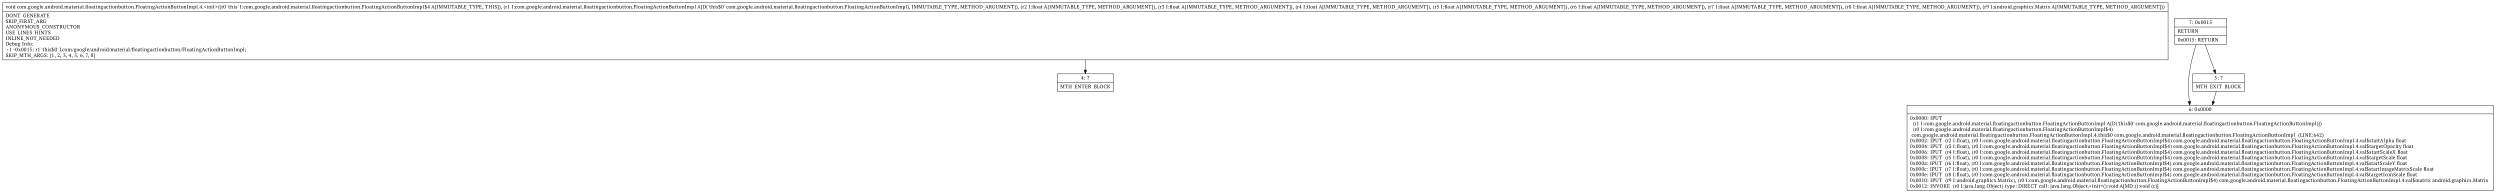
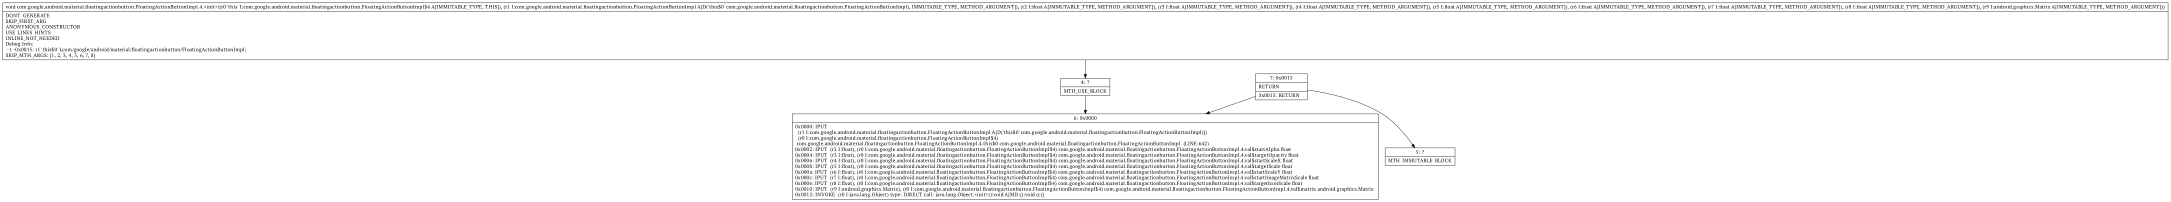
node "4: ?": text "MTH_ENTER_BLOCK" -> "MTH_USE_BLOCK"
node "5: ?": text "MTH_EXIT_BLOCK" -> "MTH_IMMUTABLE_BLOCK"
edge "5: ?" -> "6: 0x0000": now "4: ?" -> "6: 0x0000"
